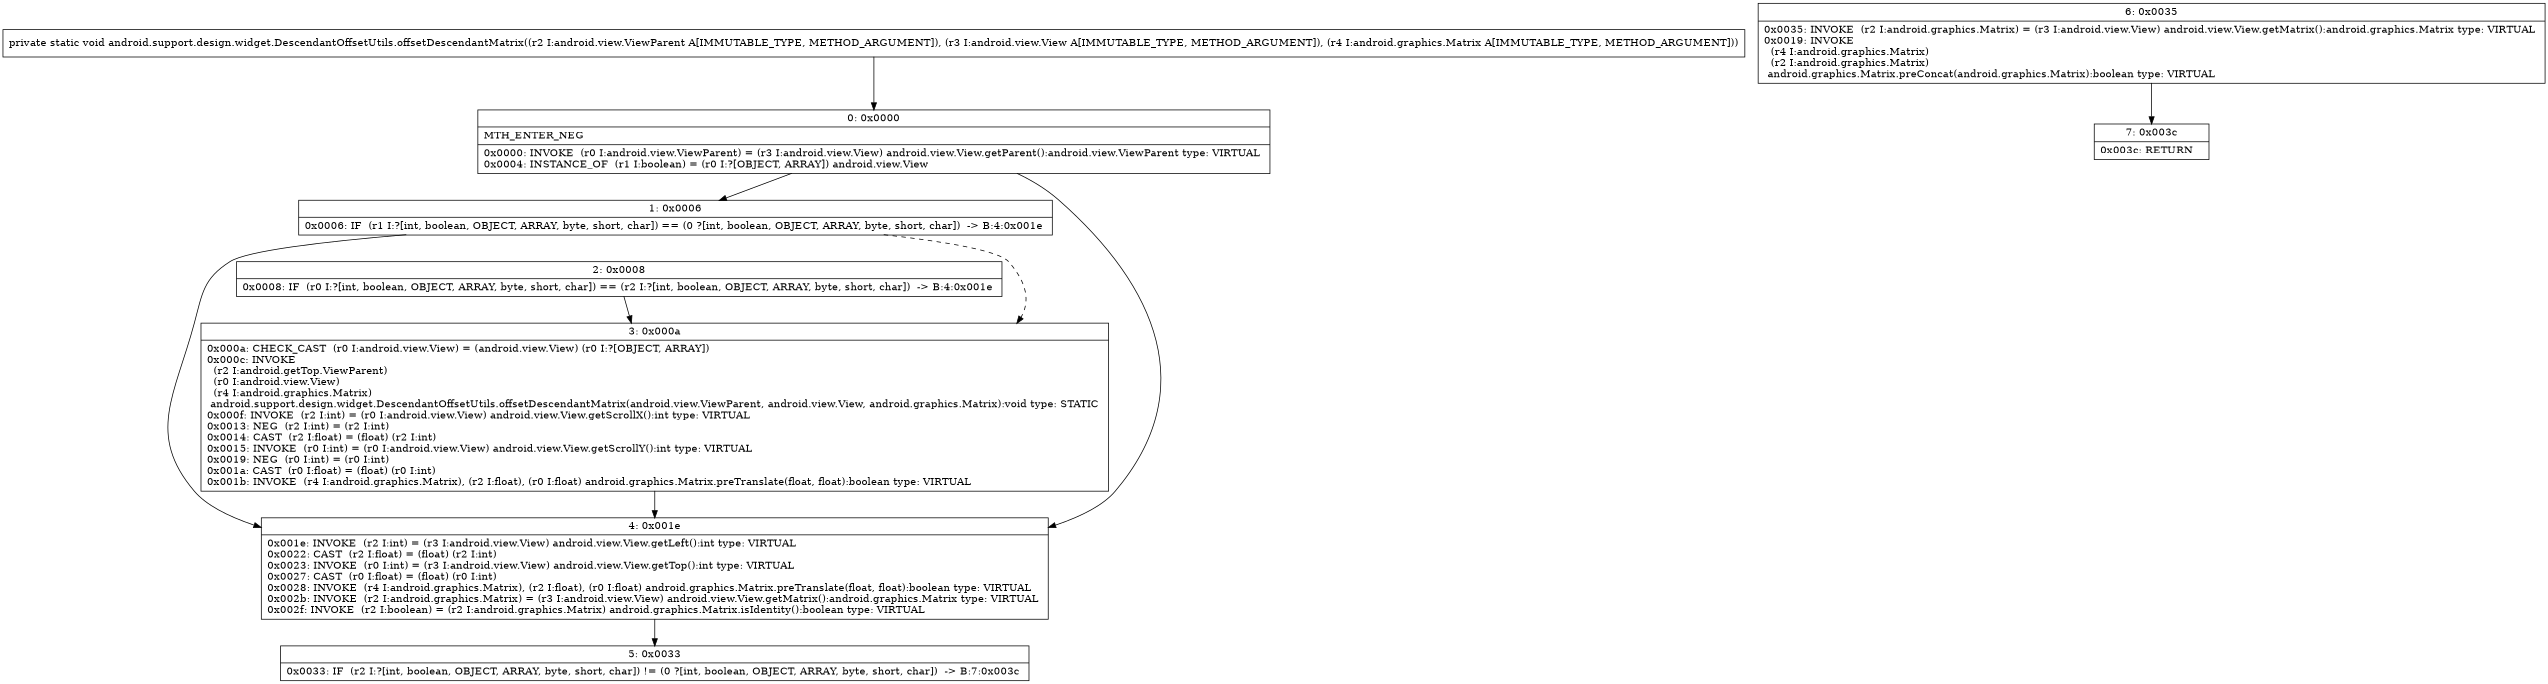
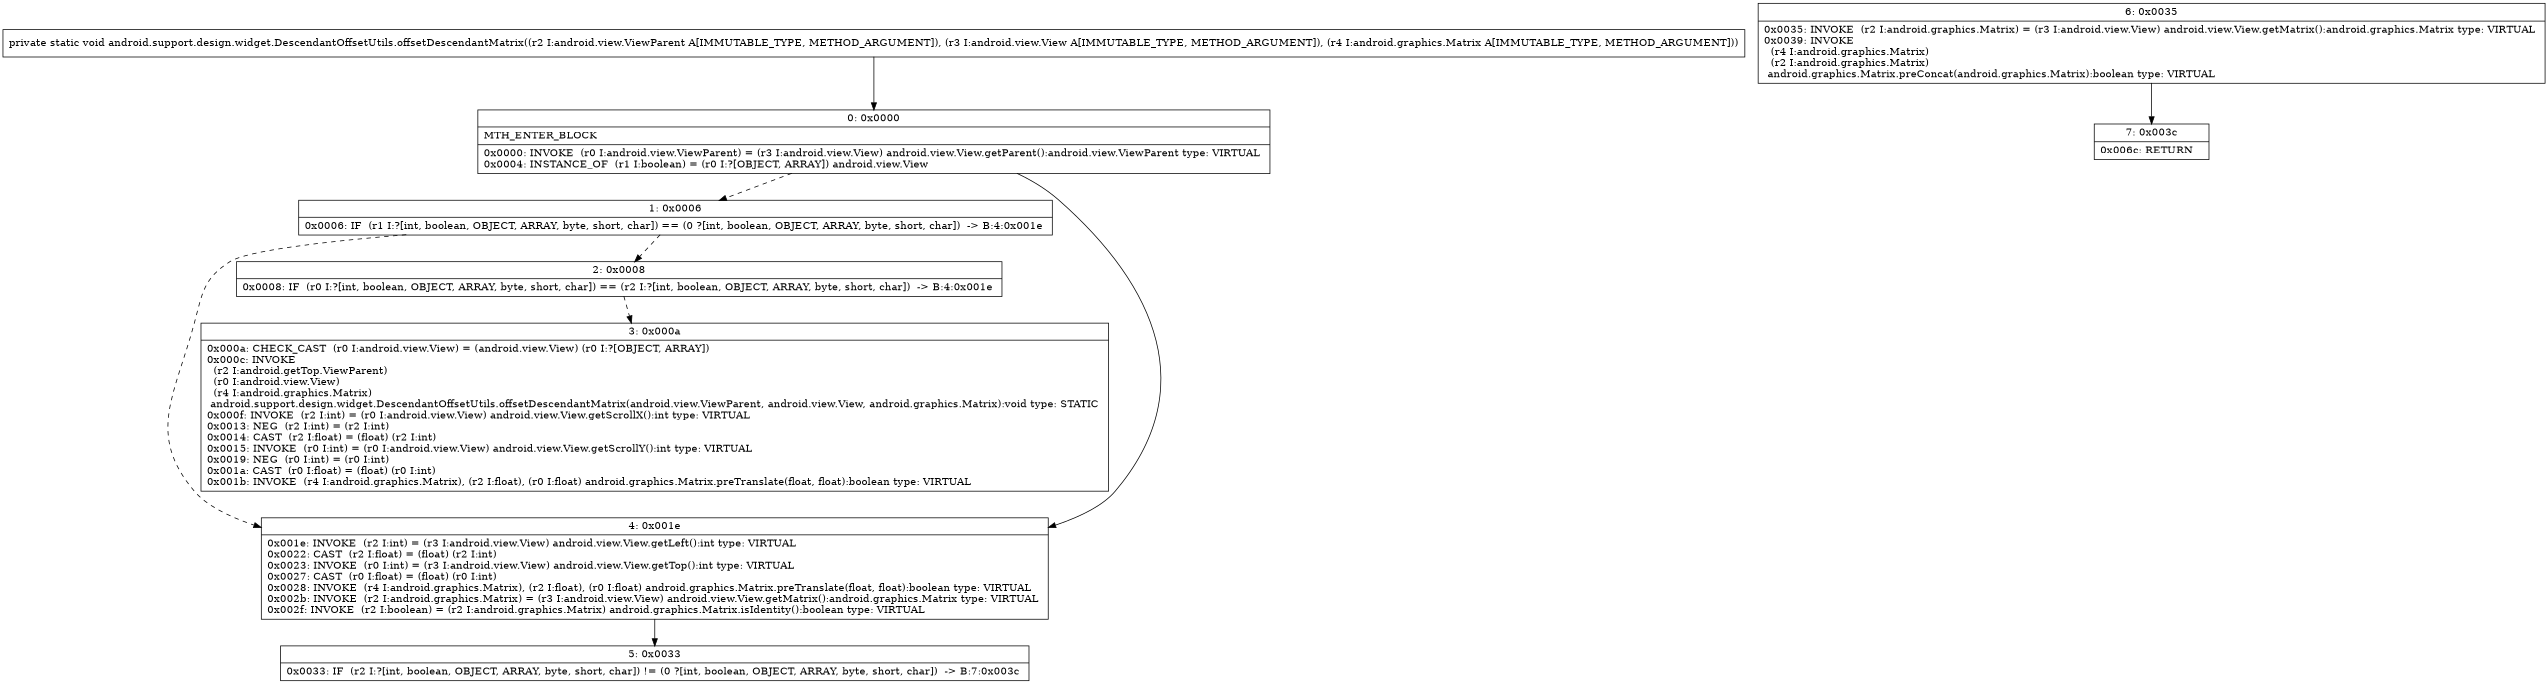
node "6: 0x0035": text "0x0019: INVOKE" -> "0x0039: INVOKE"
node "0: 0x0000": text "MTH_ENTER_NEG" -> "MTH_ENTER_BLOCK"
node "7: 0x003c": text "0x003c: RETURN" -> "0x006c: RETURN"
edge "0: 0x0000" -> "1: 0x0006": style solid -> dashed
edge "1: 0x0006" -> "3: 0x000a": now "1: 0x0006" -> "2: 0x0008"
edge "2: 0x0008" -> "3: 0x000a": style solid -> dashed
edge "1: 0x0006" -> "4: 0x001e": style solid -> dashed
edge "3: 0x000a" -> "4: 0x001e": removed
